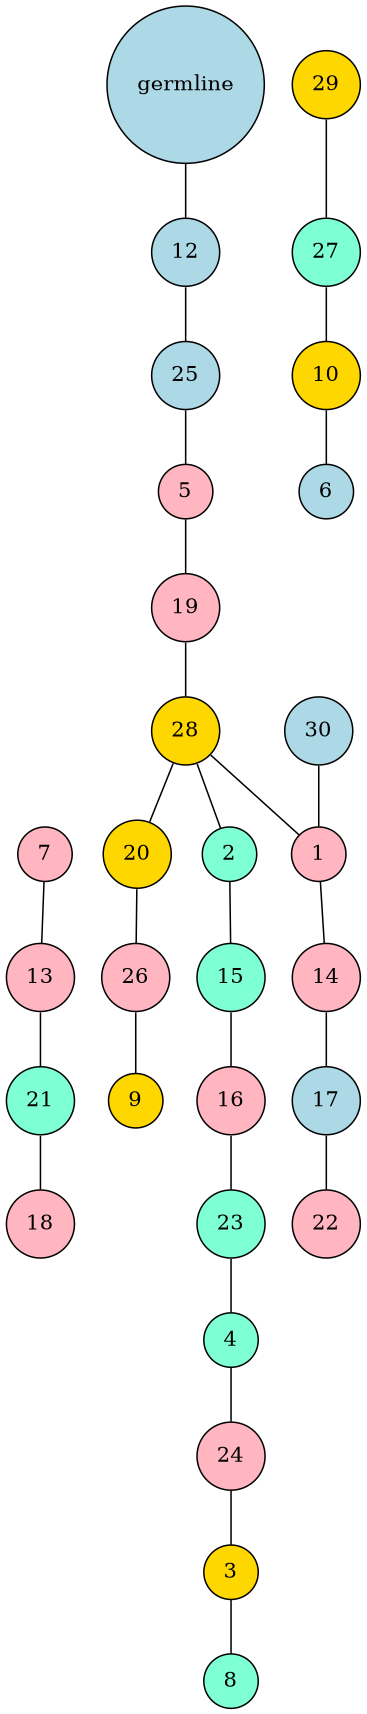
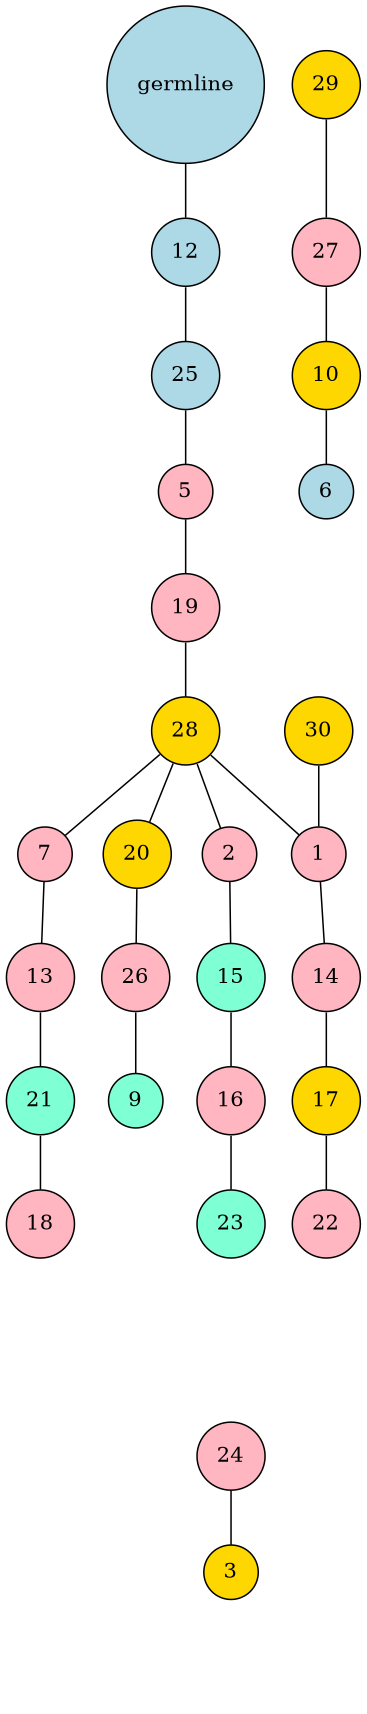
node "27": fillcolor aquamarine -> lightpink
node "30": fillcolor lightblue -> gold
edge "28" -- "7": added
node "2": fillcolor aquamarine -> lightpink
node "9": fillcolor gold -> aquamarine
node "17": fillcolor lightblue -> gold
node "4": removed
node "8": removed
